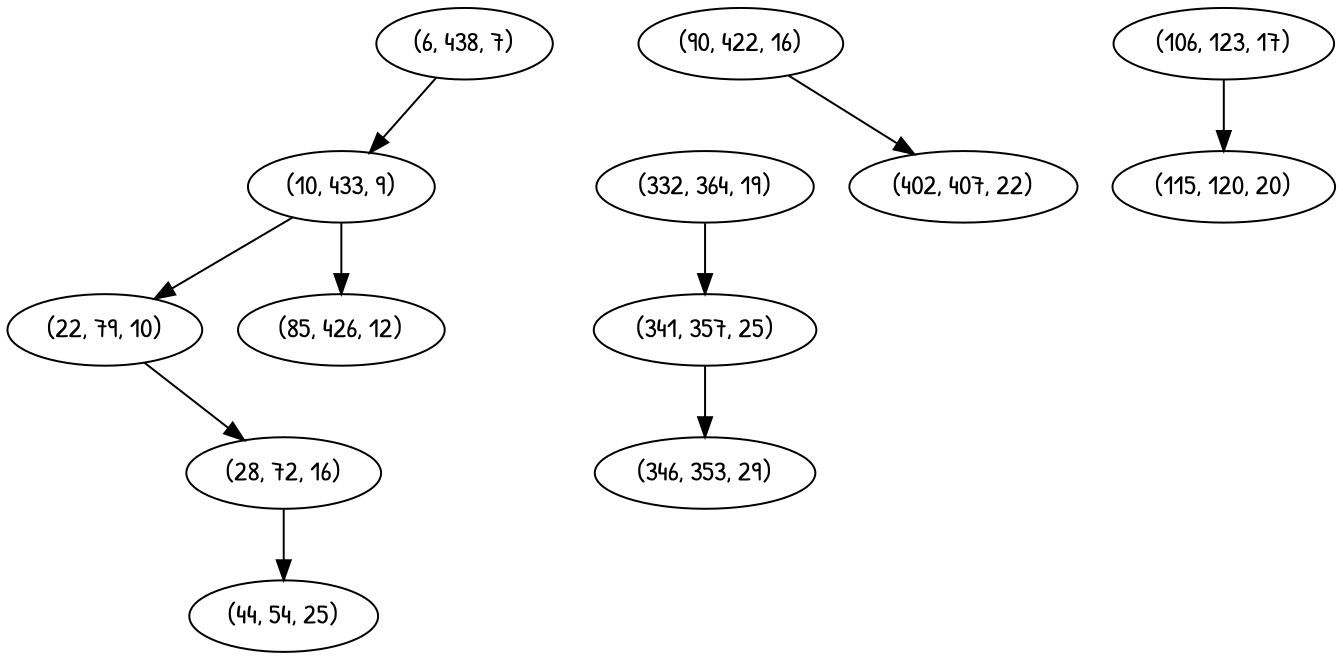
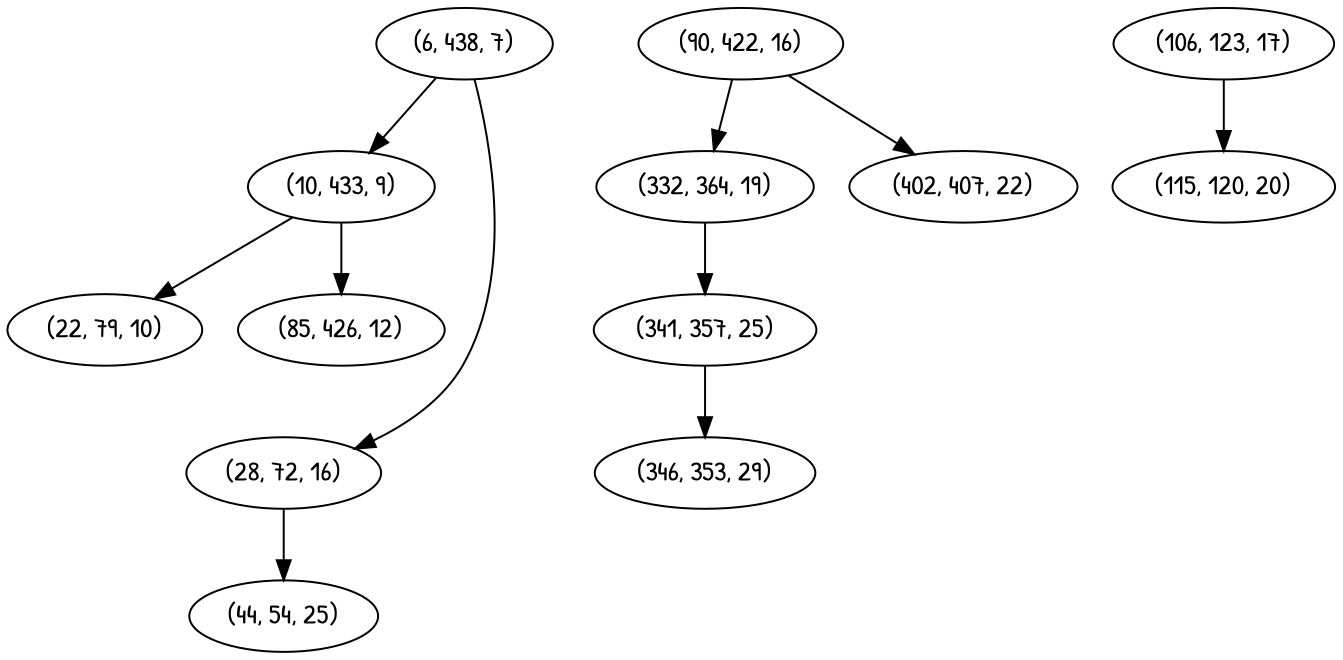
edge "(90, 422, 16)" -> "(332, 364, 19)": added
edge "(22, 79, 10)" -> "(28, 72, 16)": now "(6, 438, 7)" -> "(28, 72, 16)"
